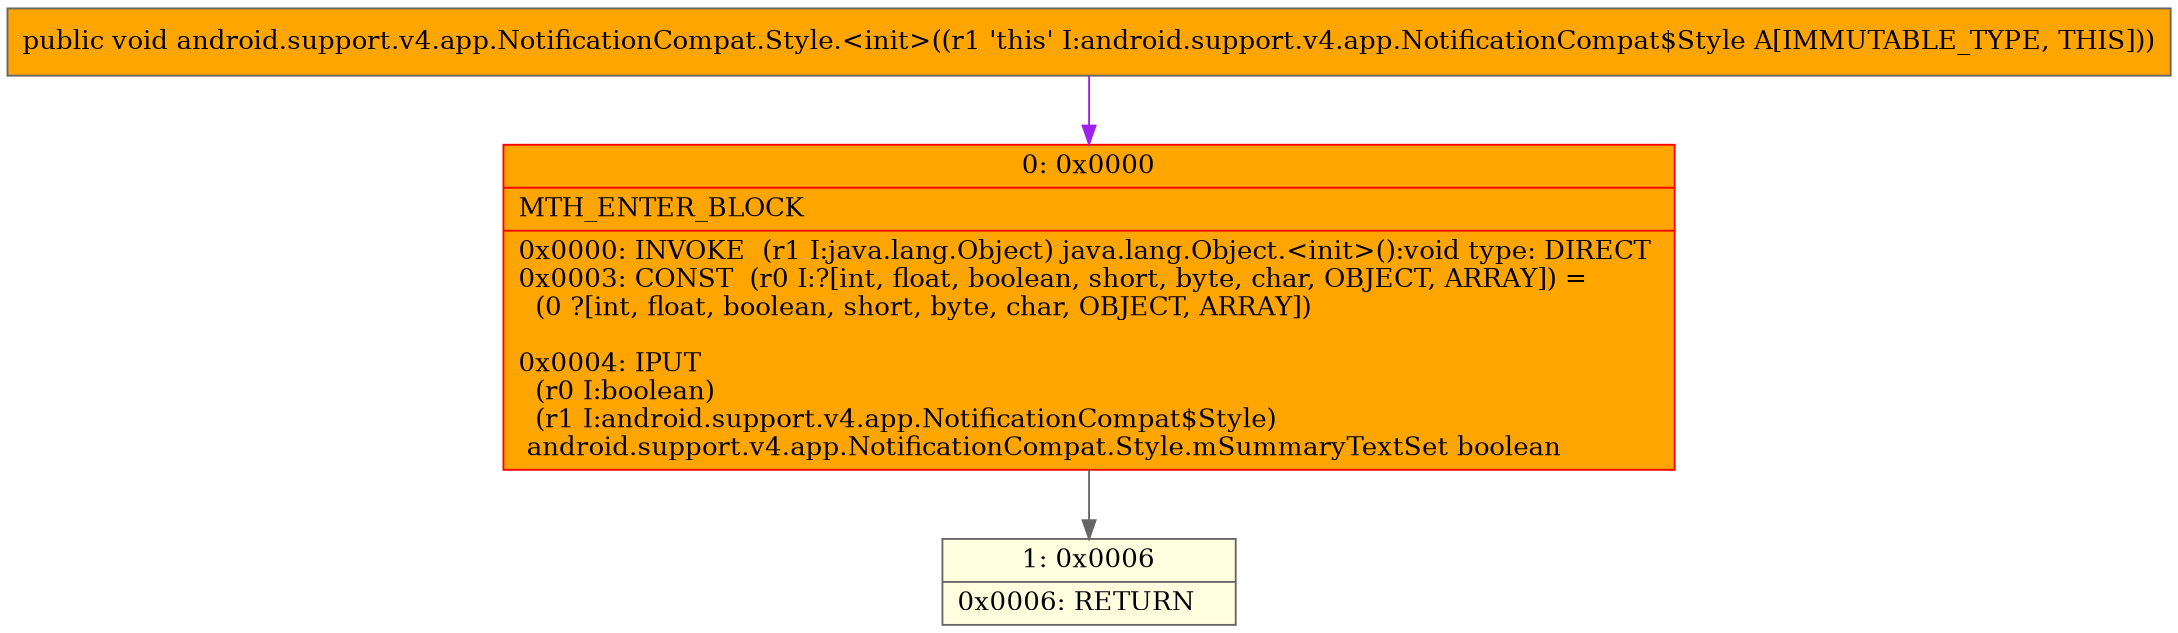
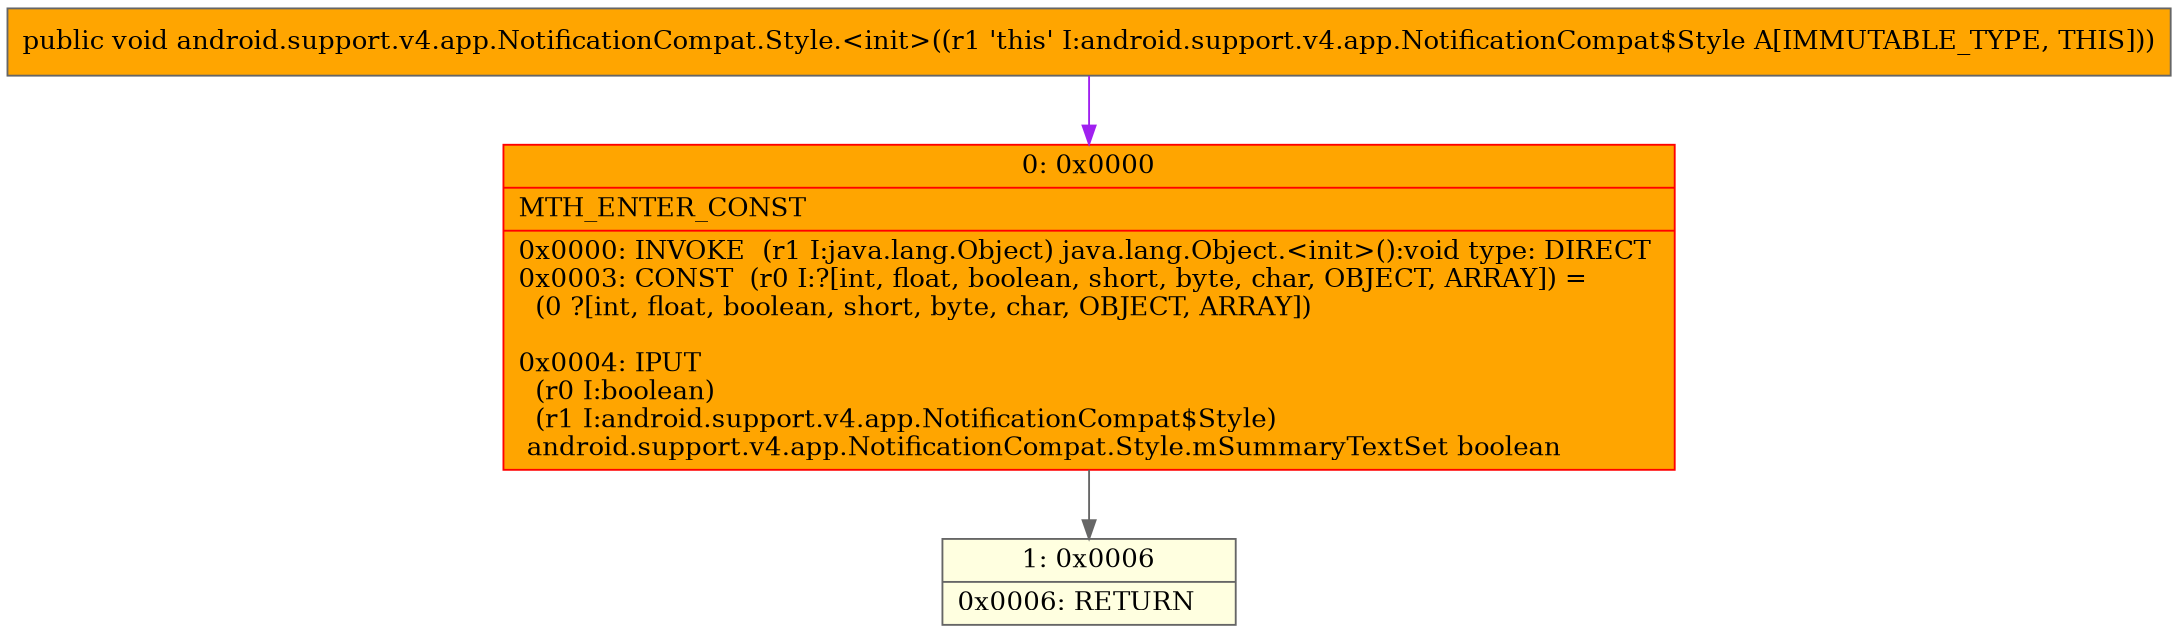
node "0: 0x0000": text "MTH_ENTER_BLOCK" -> "MTH_ENTER_CONST"
